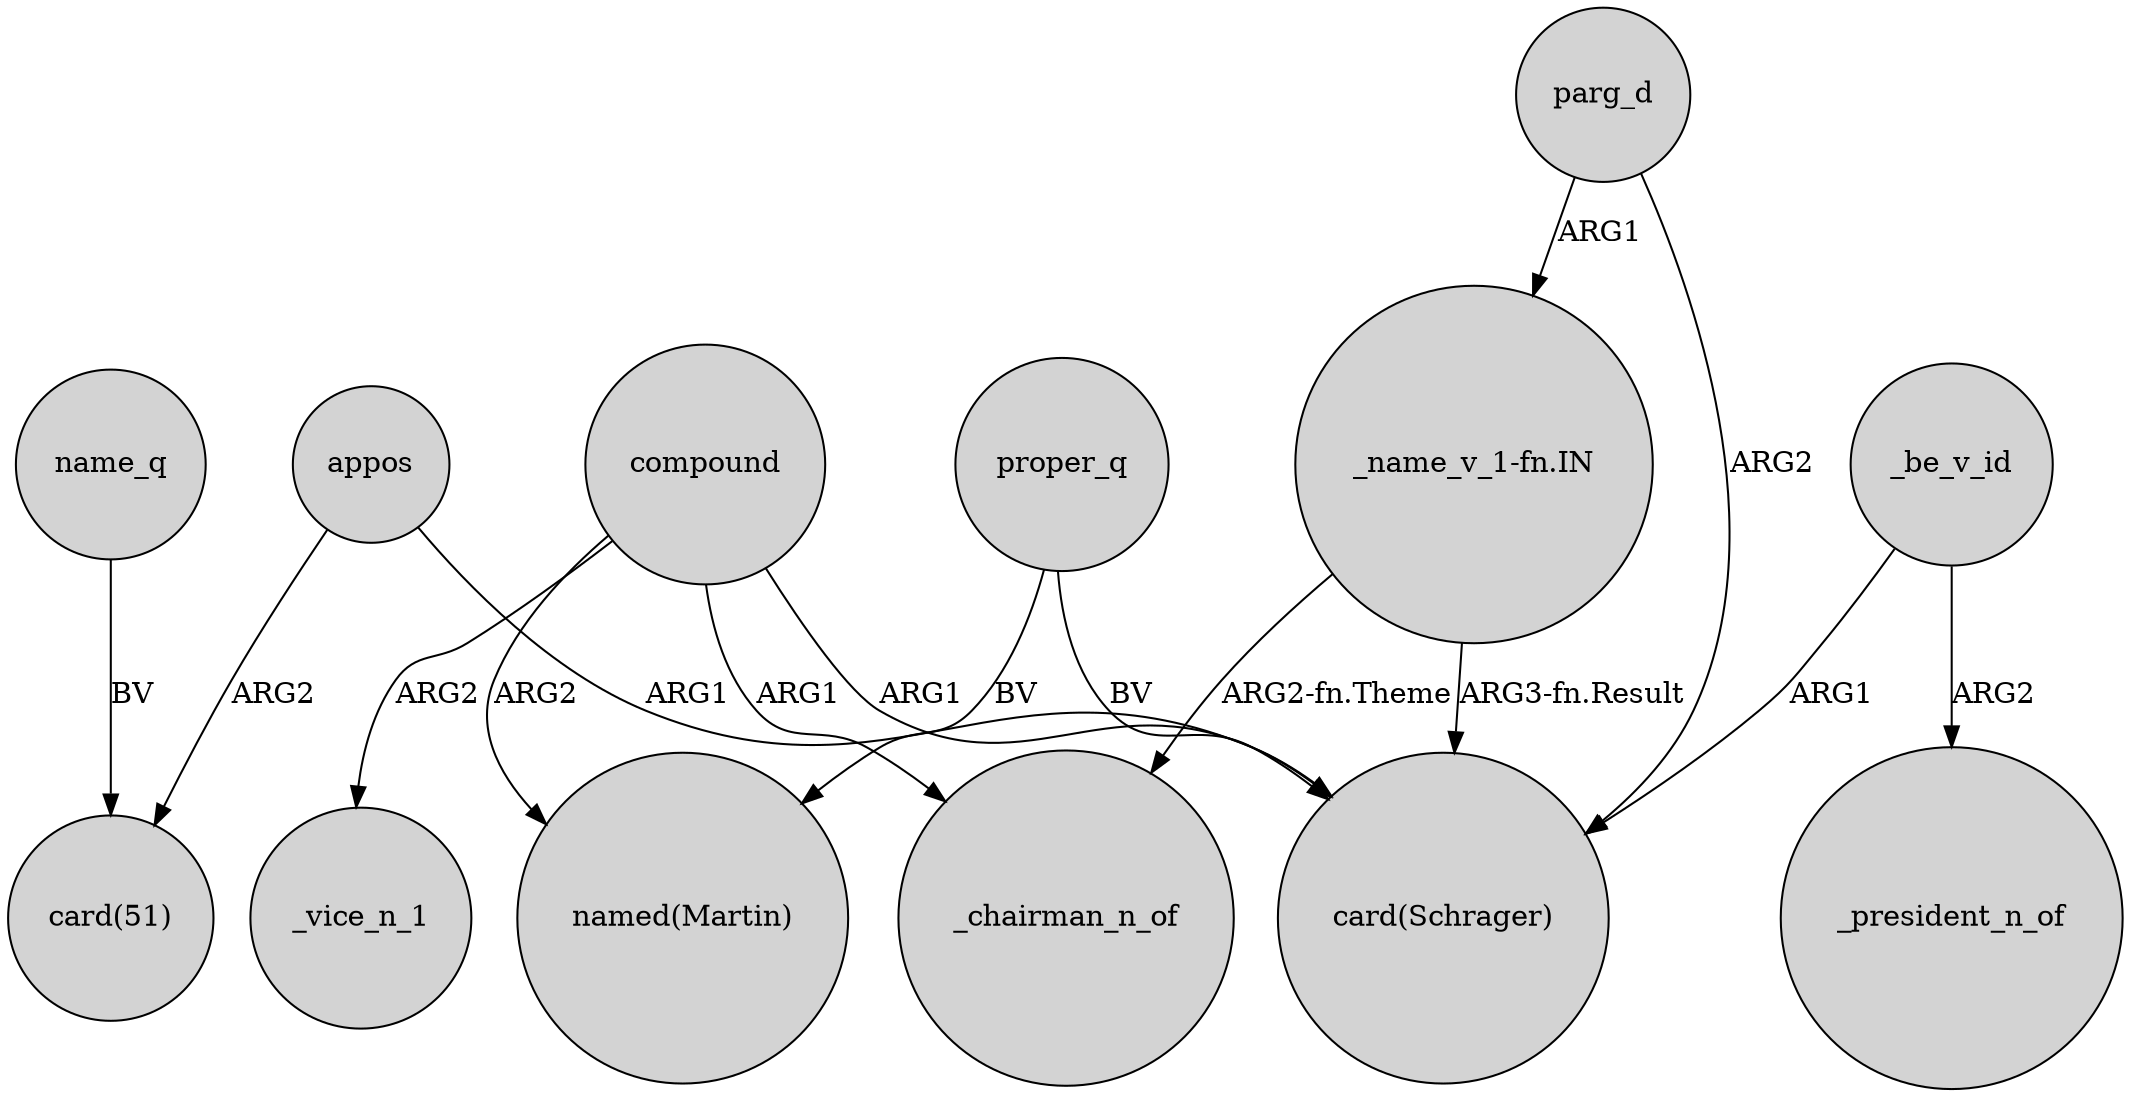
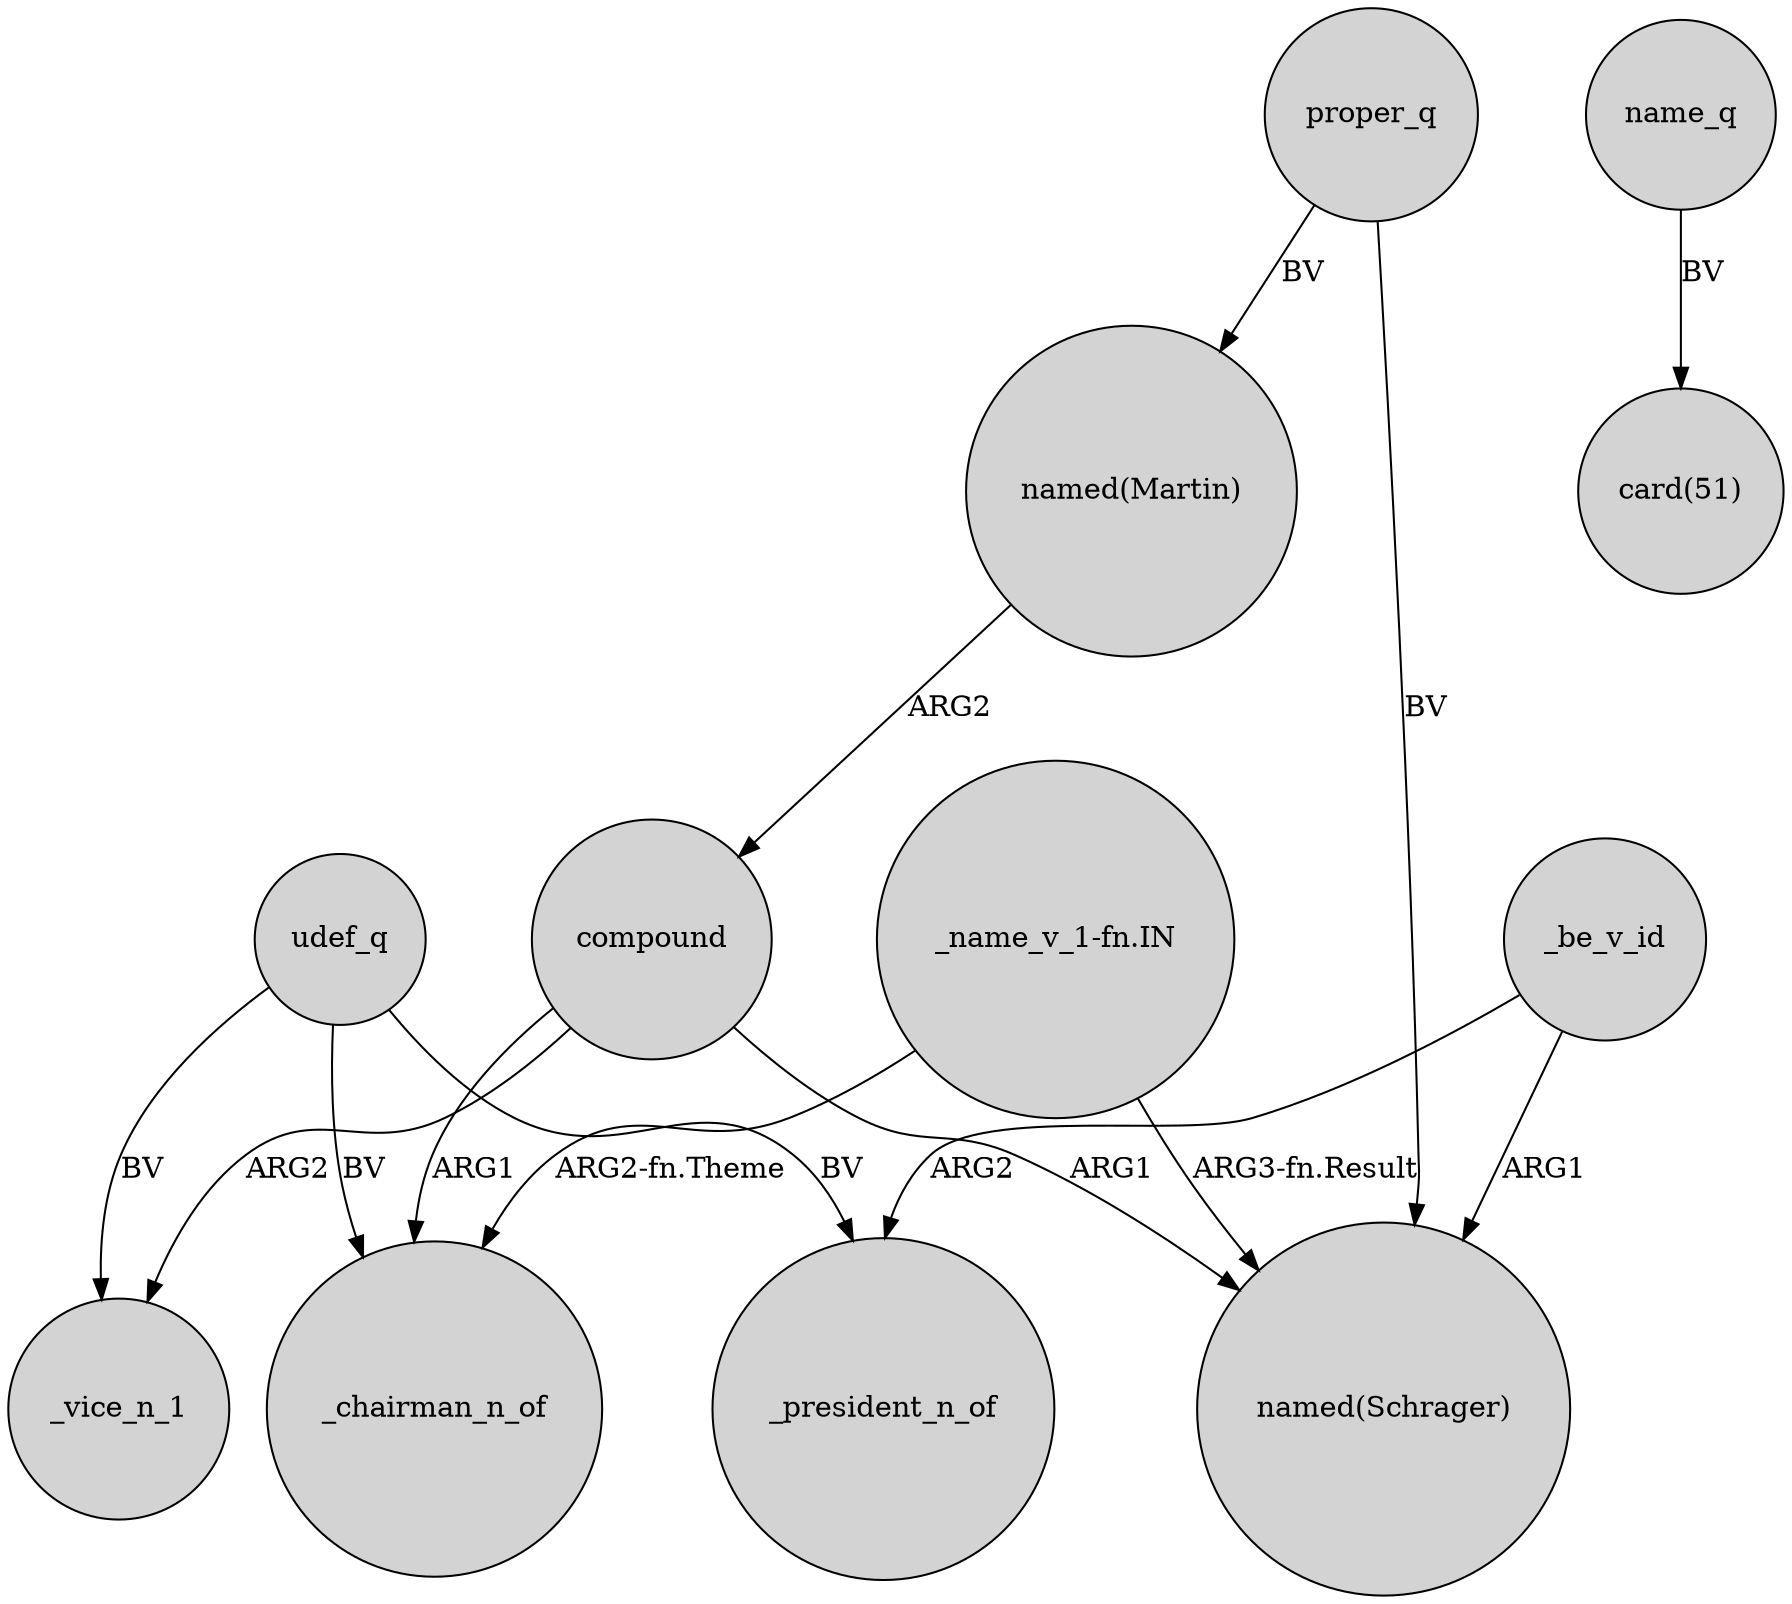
node "parg_d": removed
node "appos": removed
edge "compound" -> "named(Martin)": reversed
node "card(Schrager)": label "card(Schrager)" -> "named(Schrager)"
node "udef_q": added
